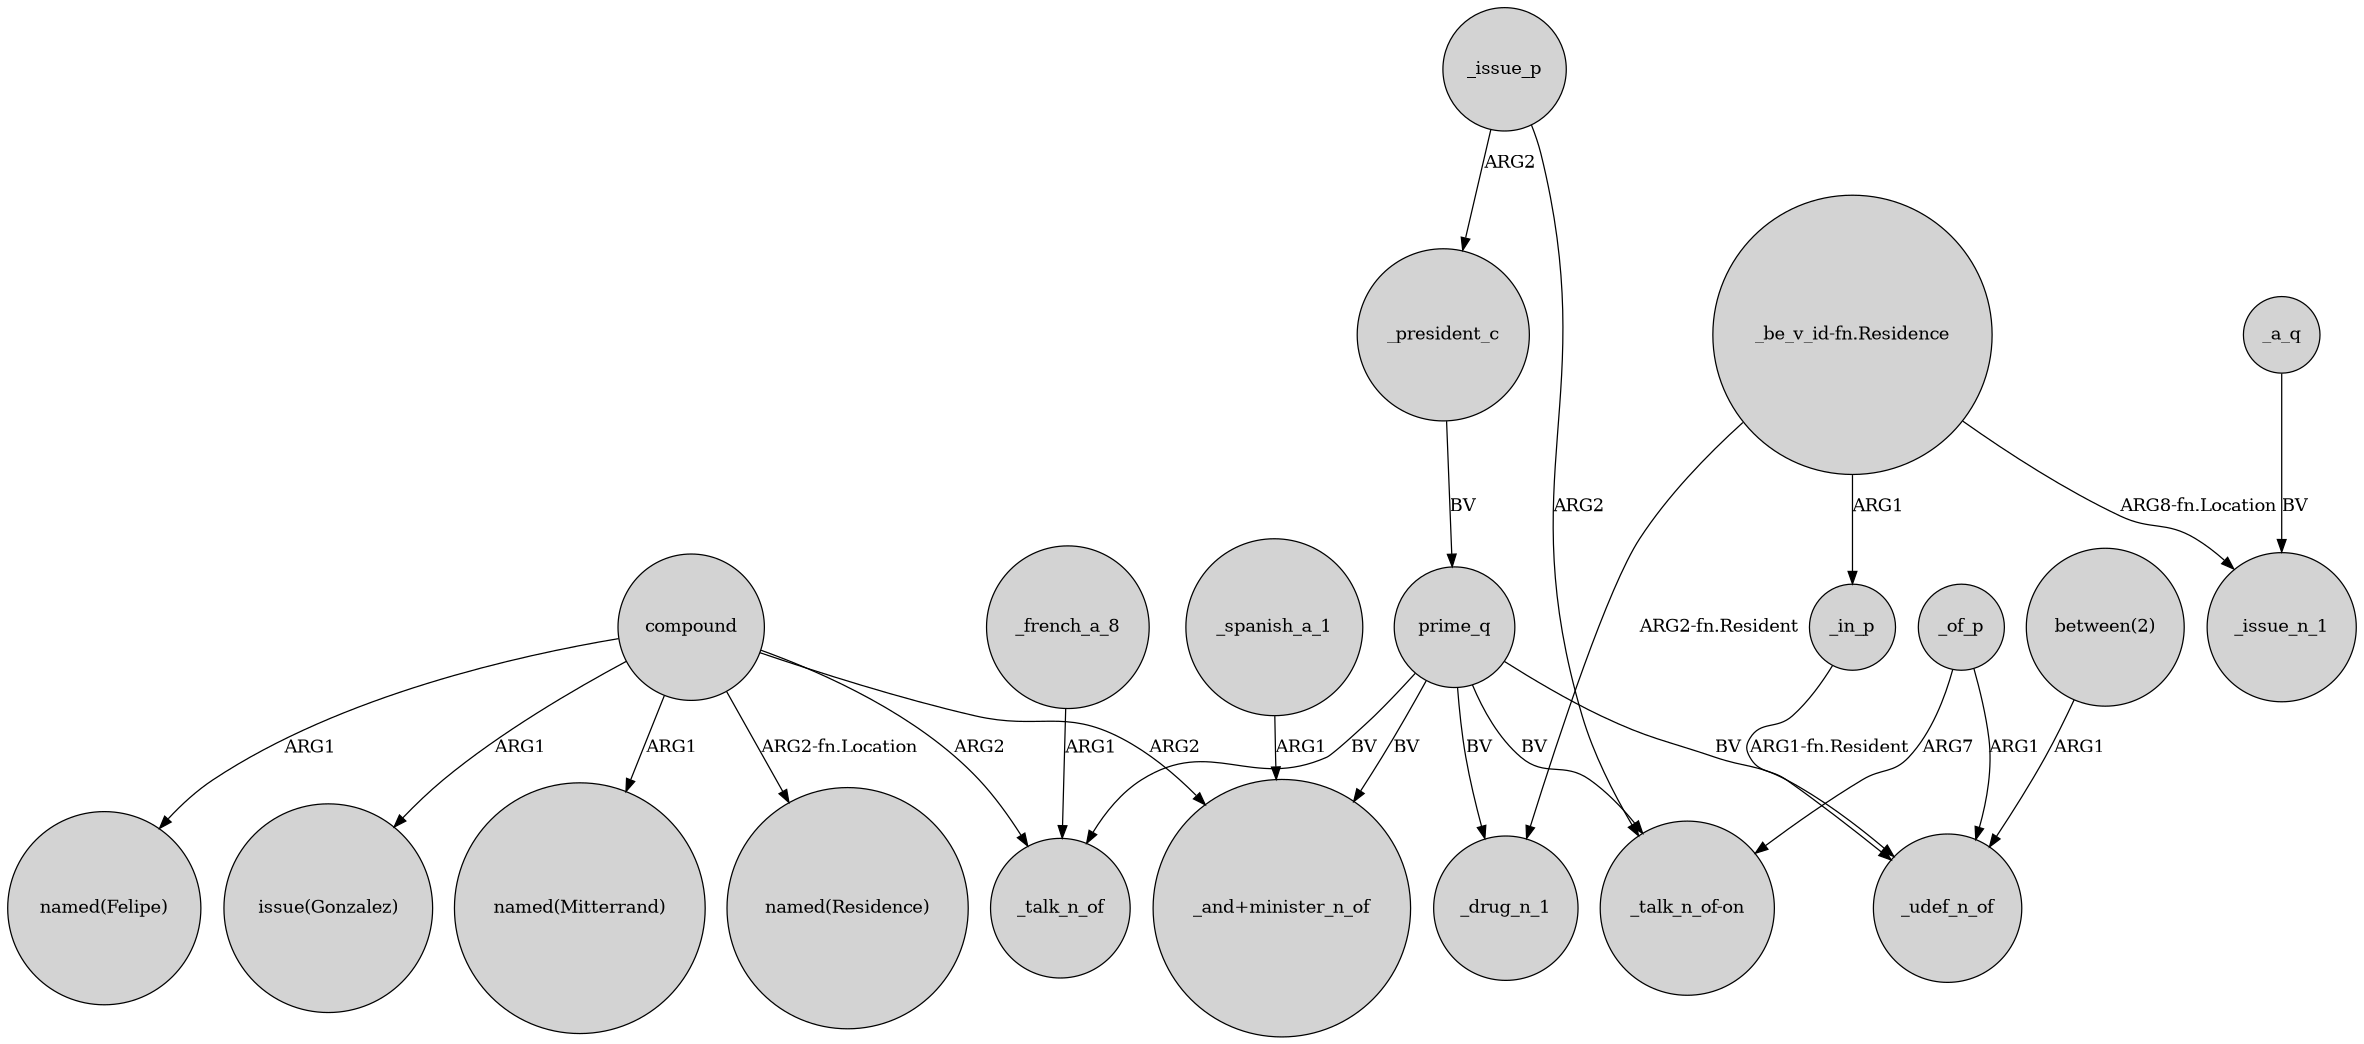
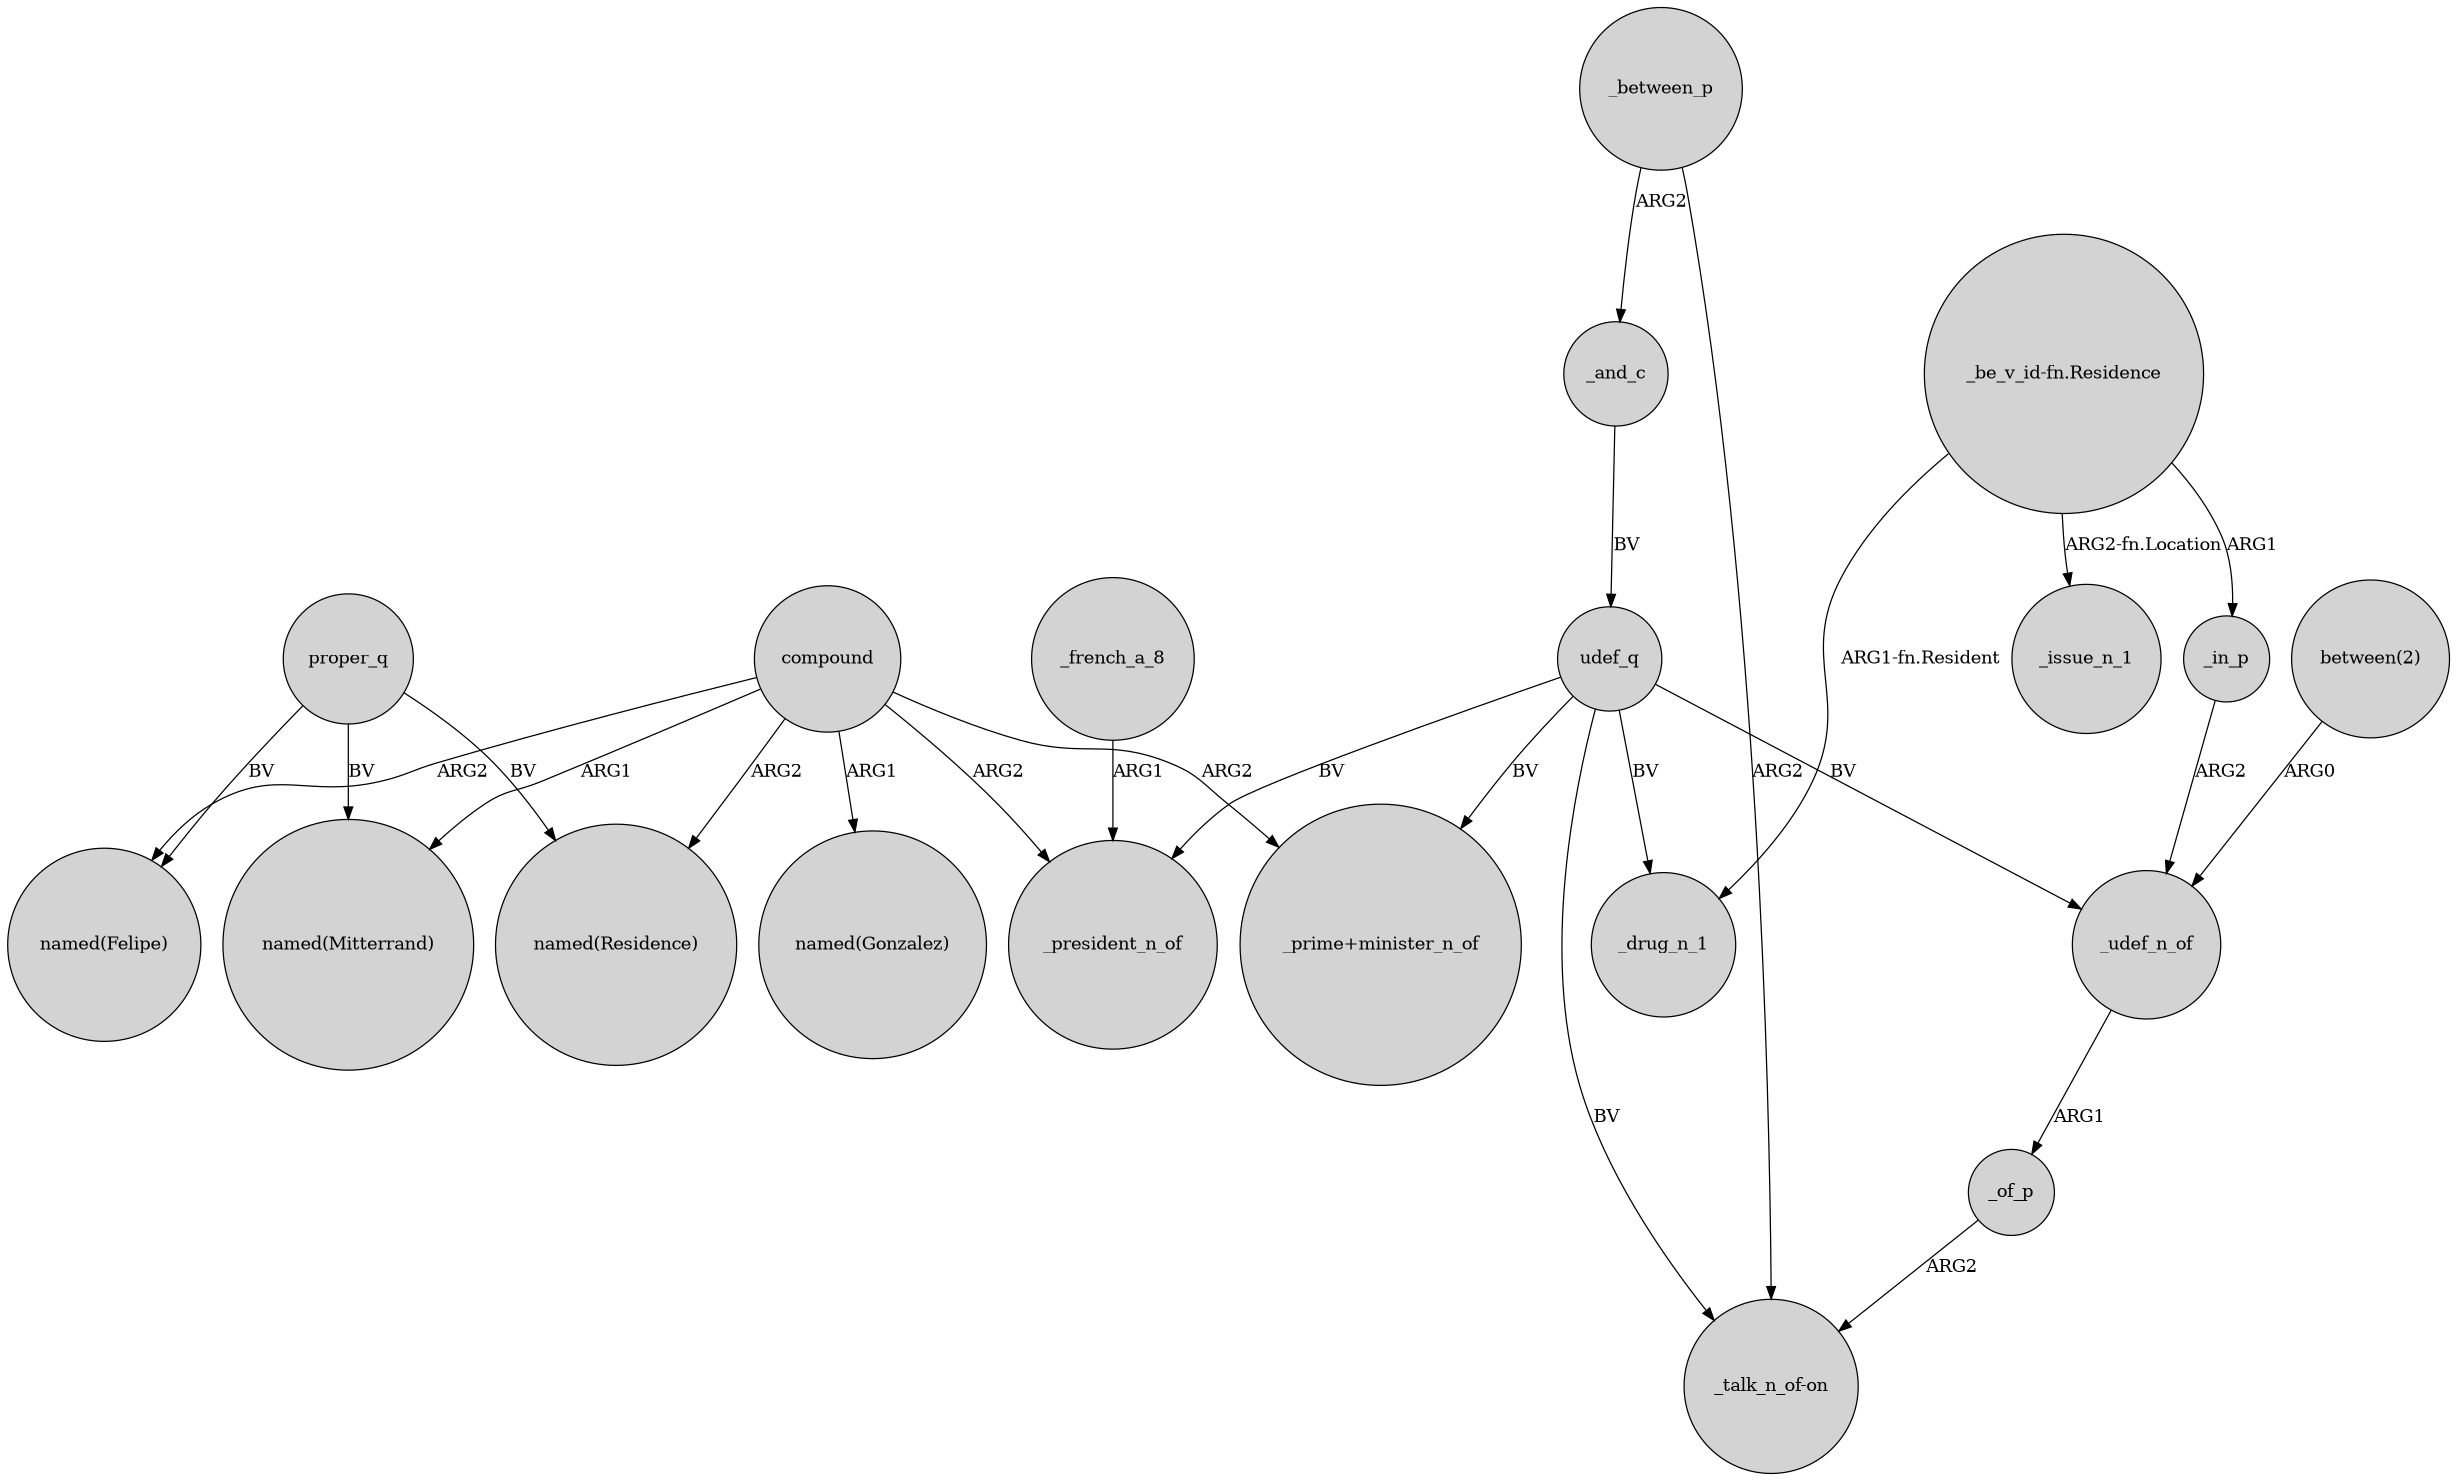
node "_issue_p": label "_issue_p" -> "_between_p"
node "_president_c": label "_president_c" -> "_and_c"
node "_a_q": removed
edge "_be_v_id-fn.Residence" -> "_issue_n_1": label "ARG8-fn.Location" -> "ARG2-fn.Location"
node "_spanish_a_1": removed
node "prime_q": label "prime_q" -> "udef_q"
edge "_be_v_id-fn.Residence" -> "_drug_n_1": label "ARG2-fn.Resident" -> "ARG1-fn.Resident"
node "proper_q": added
edge "compound" -> "named(Felipe)": label "ARG1" -> "ARG2"
edge "compound" -> "named(Residence)": label "ARG2-fn.Location" -> "ARG2"
edge "_in_p" -> "_udef_n_of": label "ARG1-fn.Resident" -> "ARG2"
edge "_of_p" -> "_talk_n_of-on": label "ARG7" -> "ARG2"
edge "_of_p" -> "_udef_n_of": reversed
edge "between(2)" -> "_udef_n_of": label "ARG1" -> "ARG0"
node "issue(Gonzalez)": label "issue(Gonzalez)" -> "named(Gonzalez)"
node "_talk_n_of": label "_talk_n_of" -> "_president_n_of"
node "_and+minister_n_of": label "_and+minister_n_of" -> "_prime+minister_n_of"
